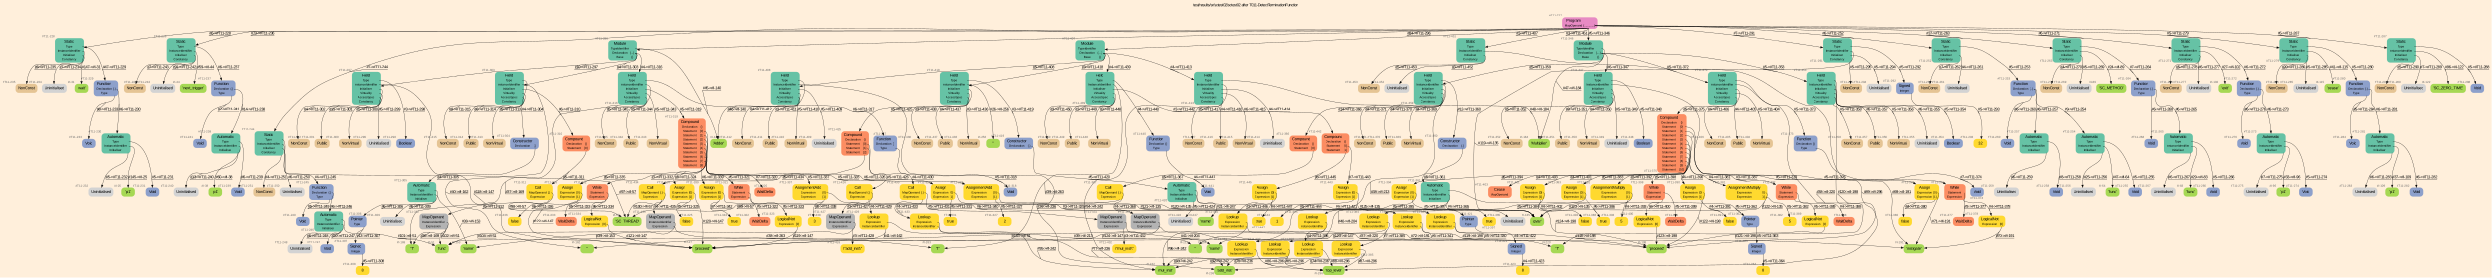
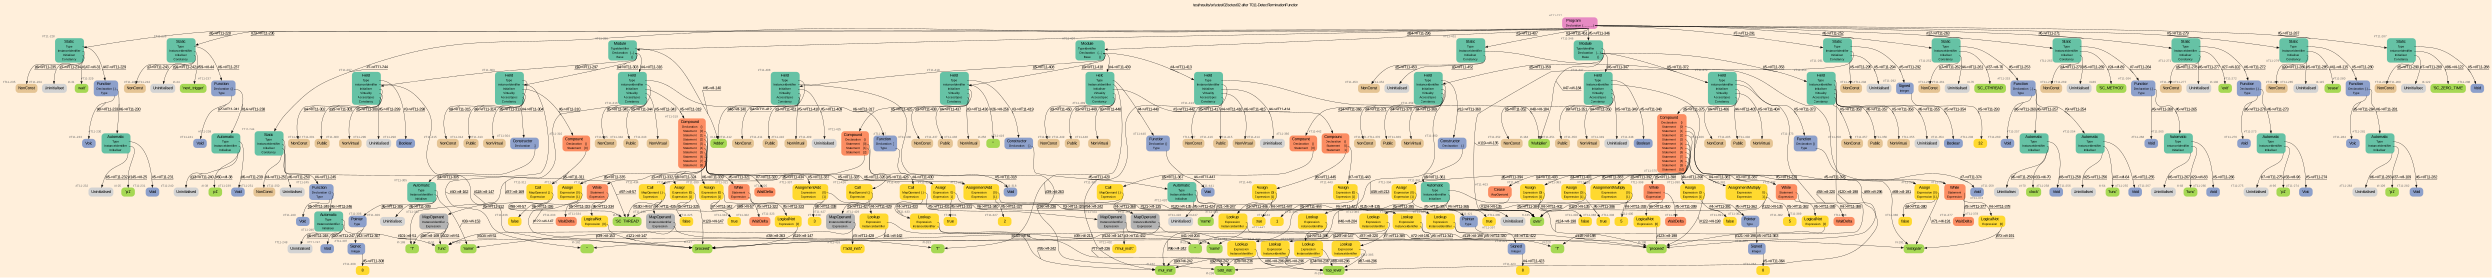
node "Program": text "MapOperand" -> "Declaration"
node "'SC_CTHREAD'": added
node "'clock'": added
edge "Cease" -> "'gvar'": added, label "#124->#I-135"
